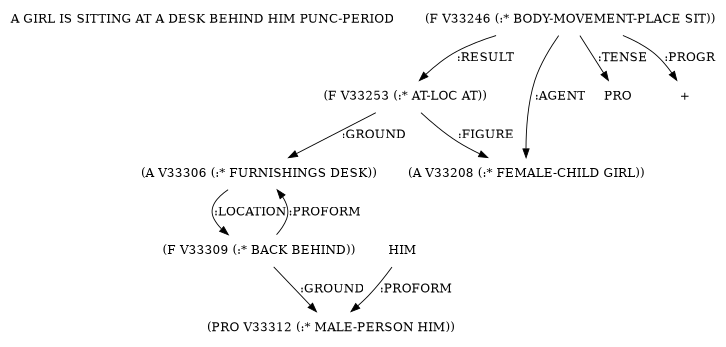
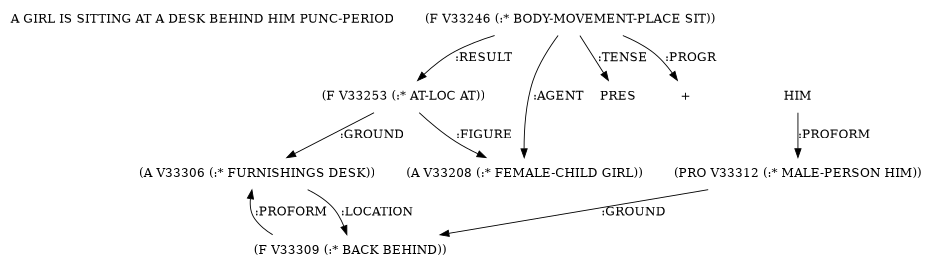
node "PRO": label "PRO" -> "PRES"
edge "(F V33309 (:* BACK BEHIND))" -> "(PRO V33312 (:* MALE-PERSON HIM))": reversed
